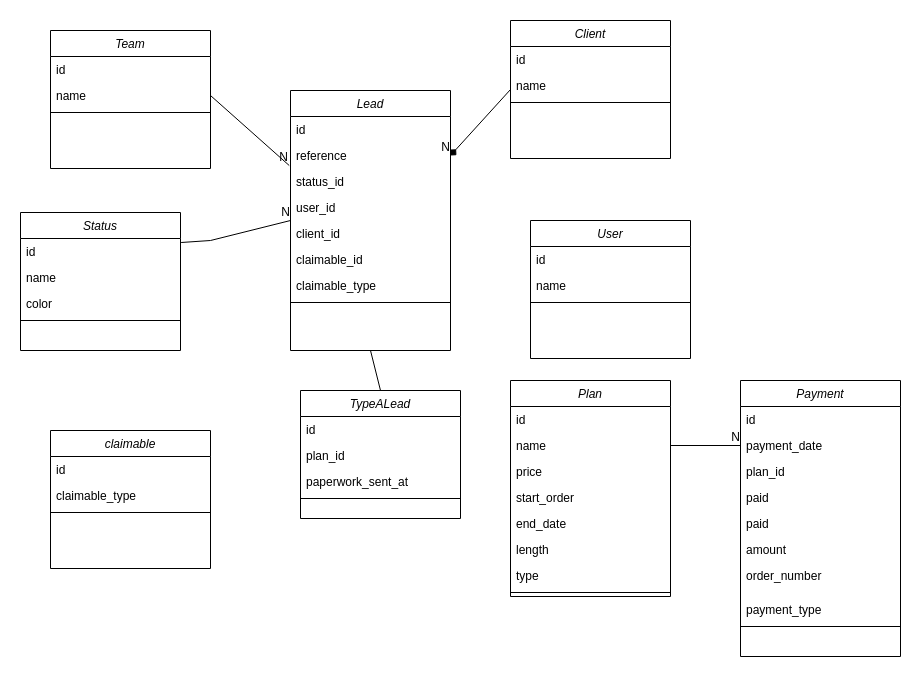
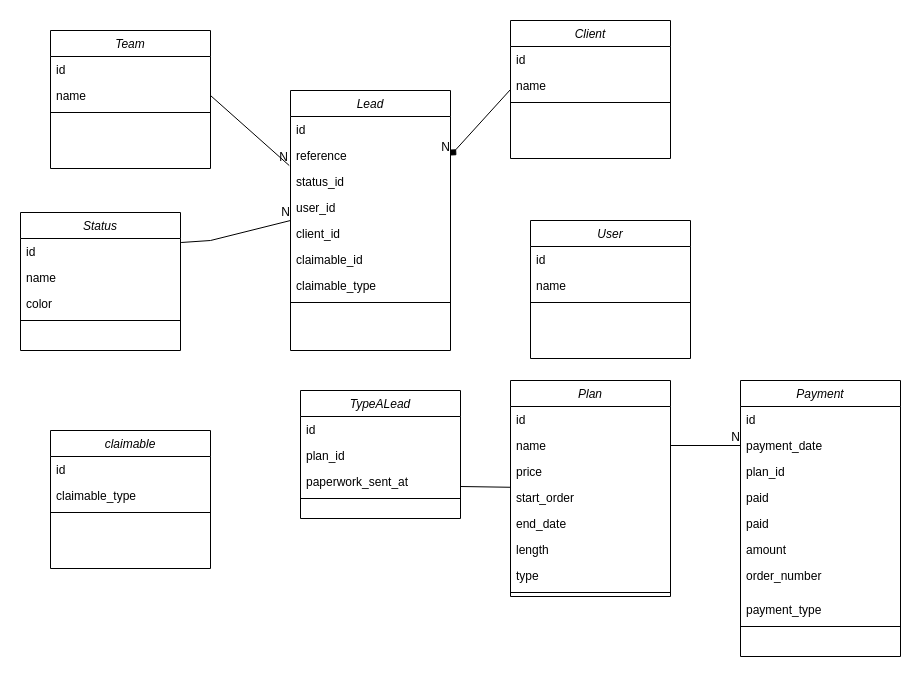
edge "Lead" -- "TypeALead": removed
edge "TypeALead" -- "Plan": added
